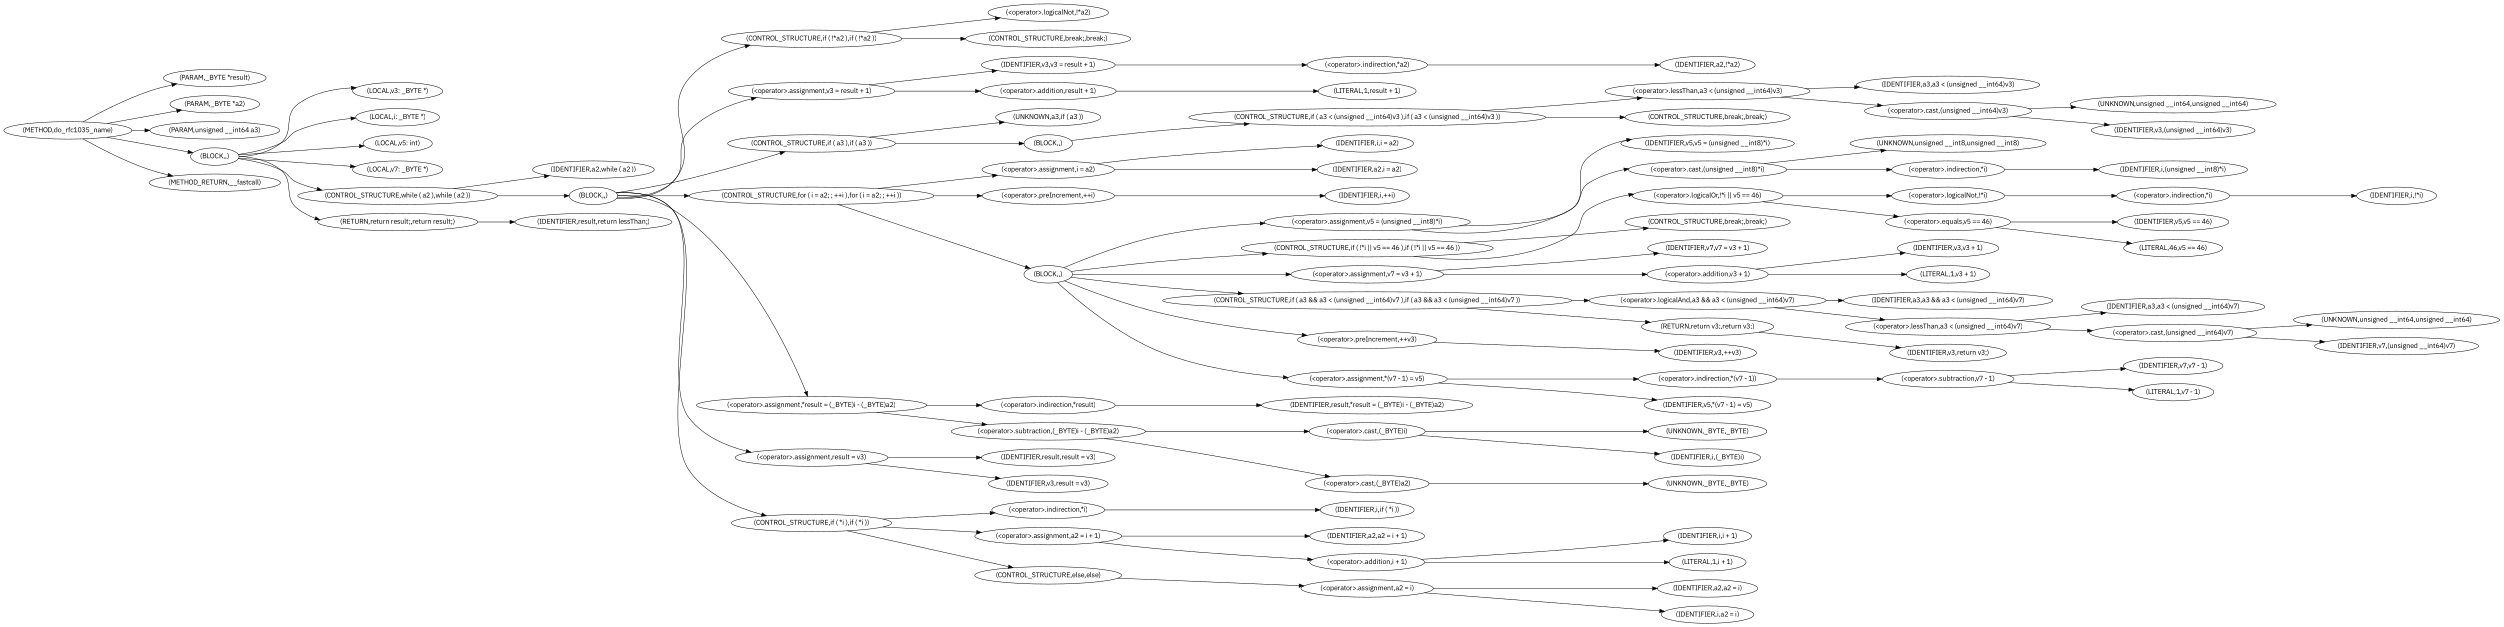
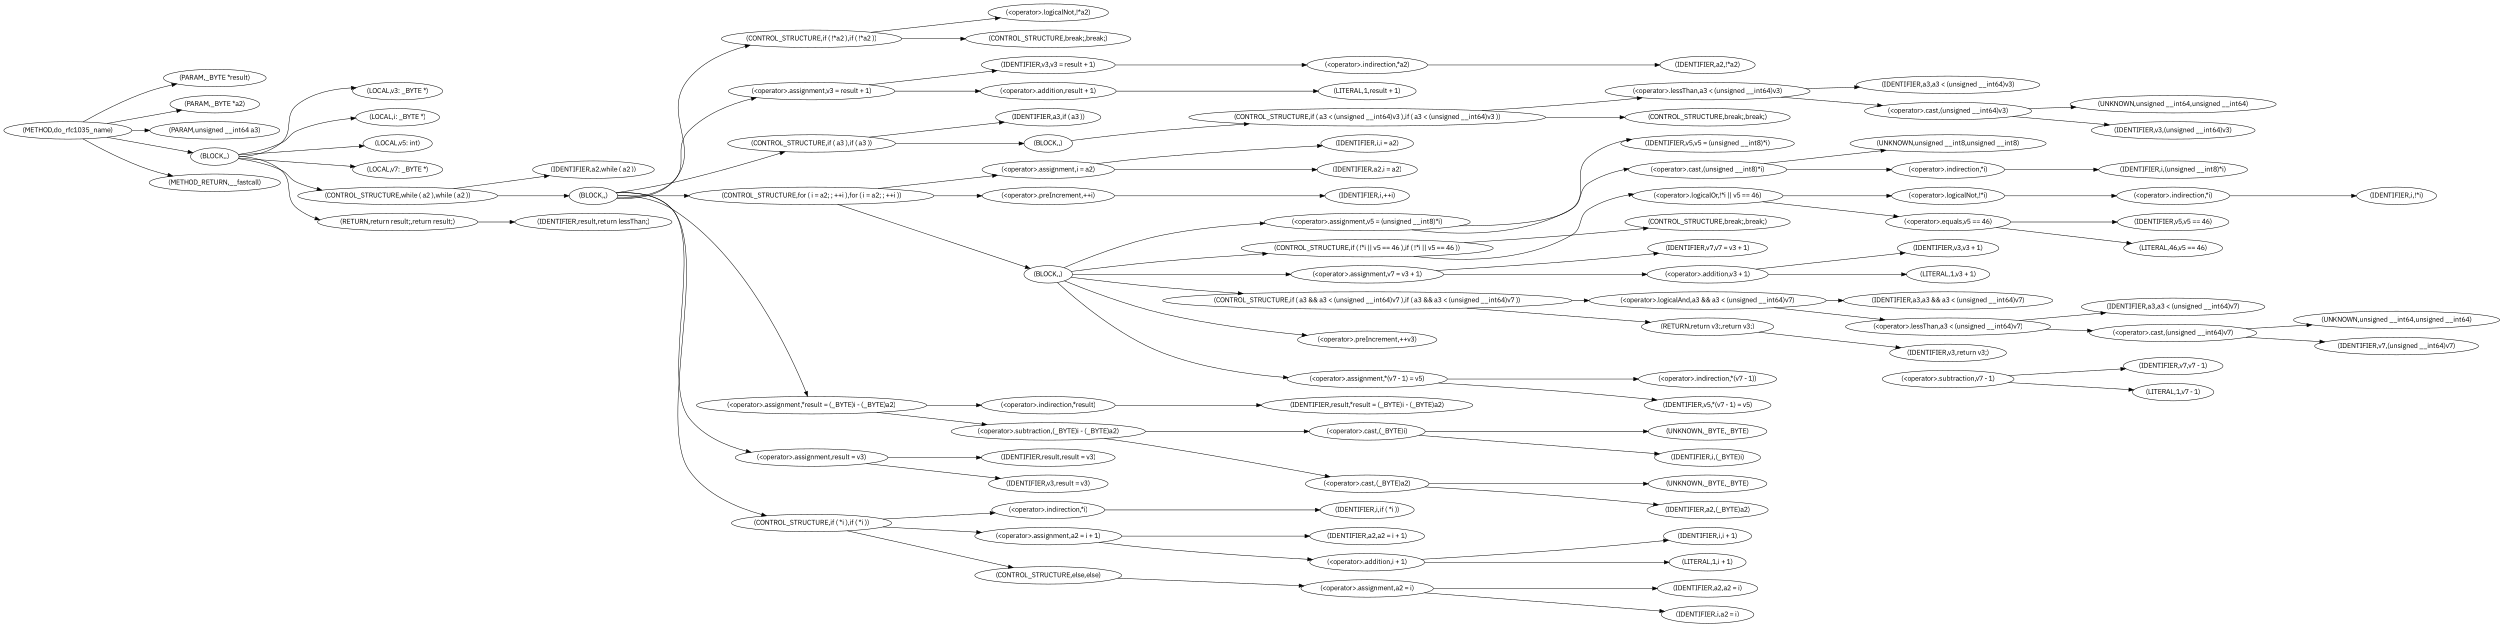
node "(UNKNOWN,a3,if ( a3 ))": label "(UNKNOWN,a3,if ( a3 ))" -> "(IDENTIFIER,a3,if ( a3 ))"
node "(IDENTIFIER,v3,++v3)": removed
edge "(<operator>.indirection,*(v7 - 1))" -> "(<operator>.subtraction,v7 - 1)": removed
node "(IDENTIFIER,a2,(_BYTE)a2)": added
